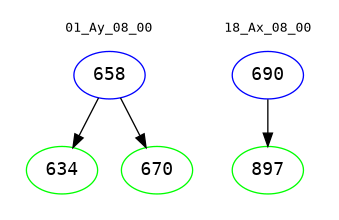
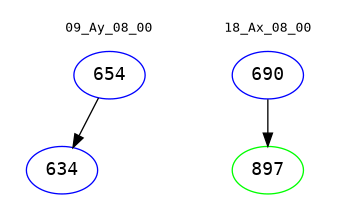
cluster "01_Ay_08_00": label "01_Ay_08_00" -> "09_Ay_08_00"
node "658": label "658" -> "654"
node "634": color green -> blue
node "670": removed
